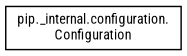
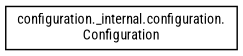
node "pip._internal.configuration. Configuration": label "pip._internal.configuration. Configuration" -> "configuration._internal.configuration. Configuration"
